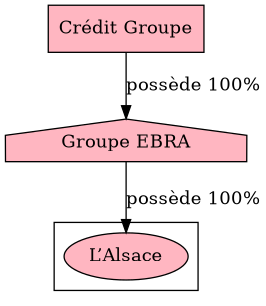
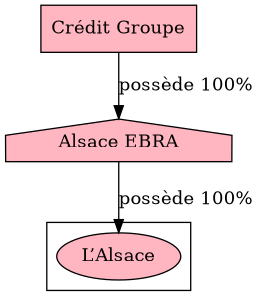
node "Groupe EBRA": label "Groupe EBRA" -> "Alsace EBRA"
